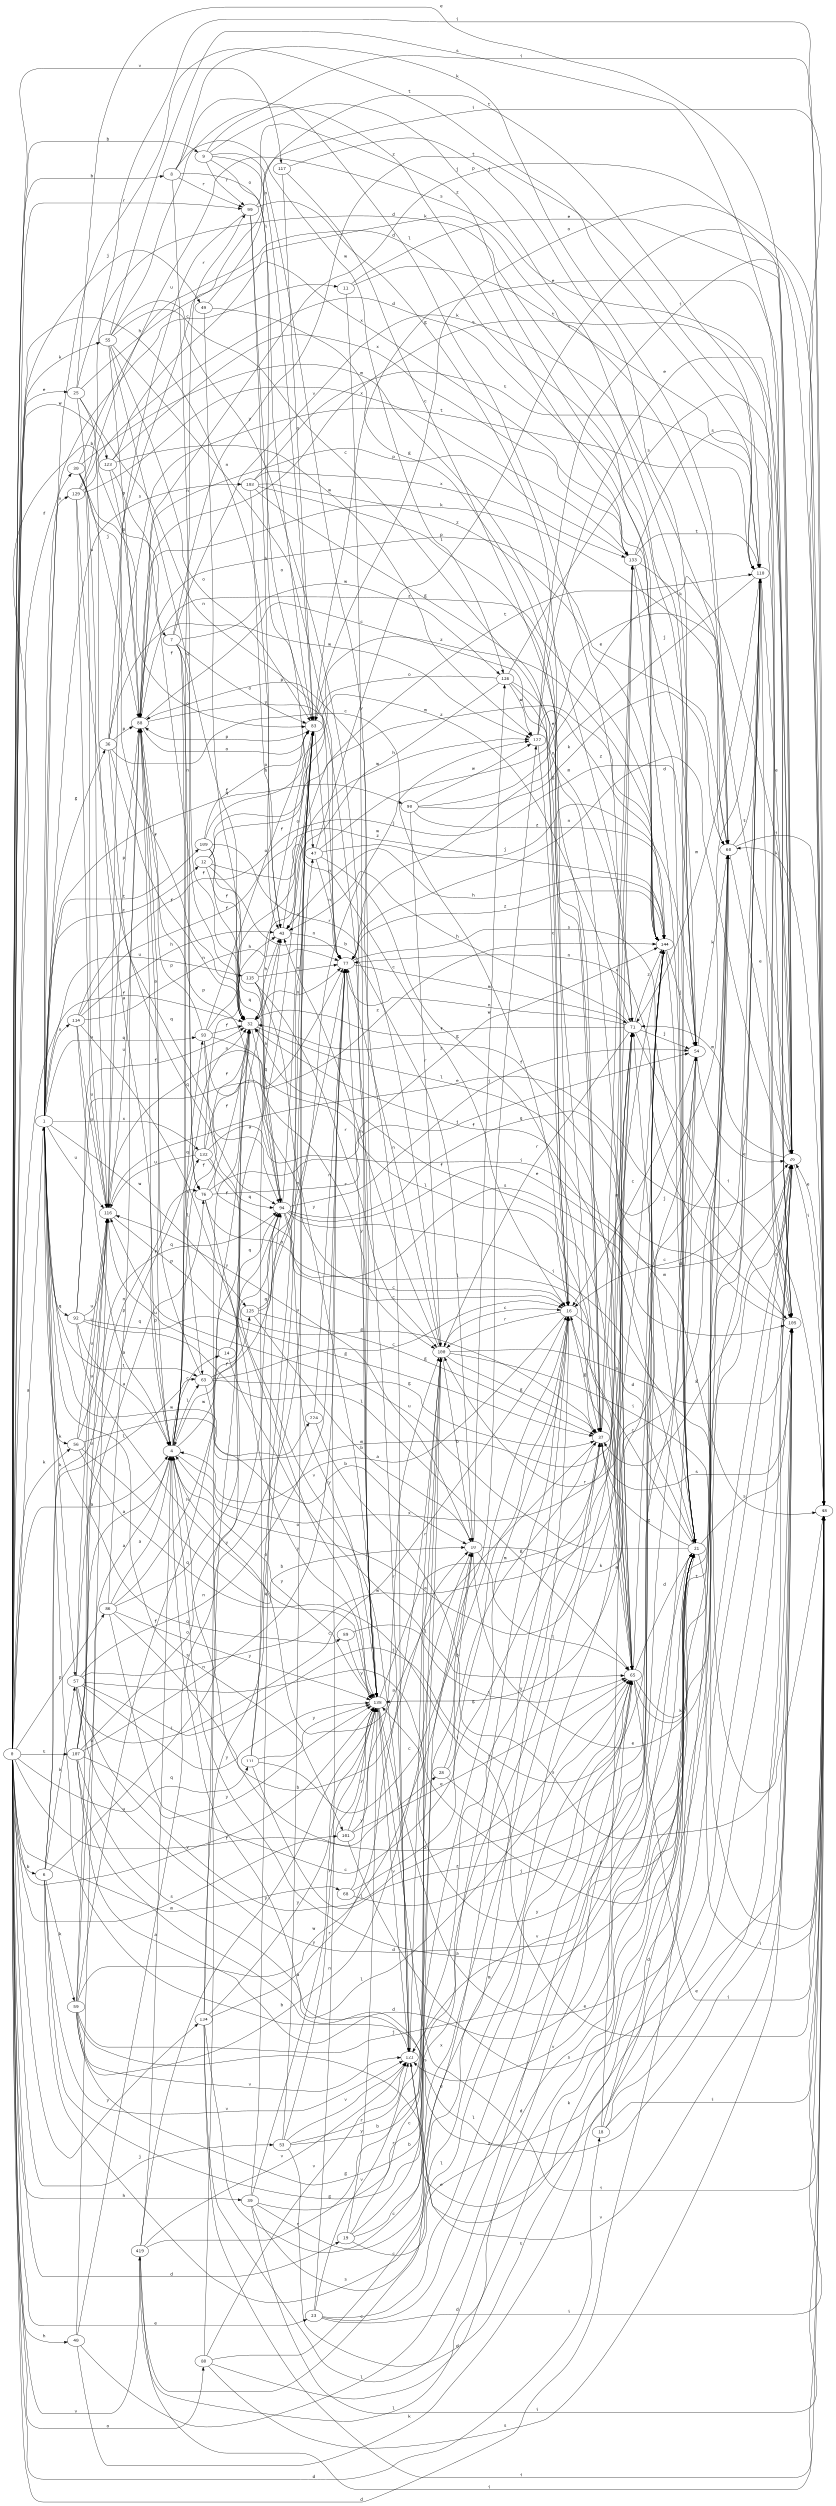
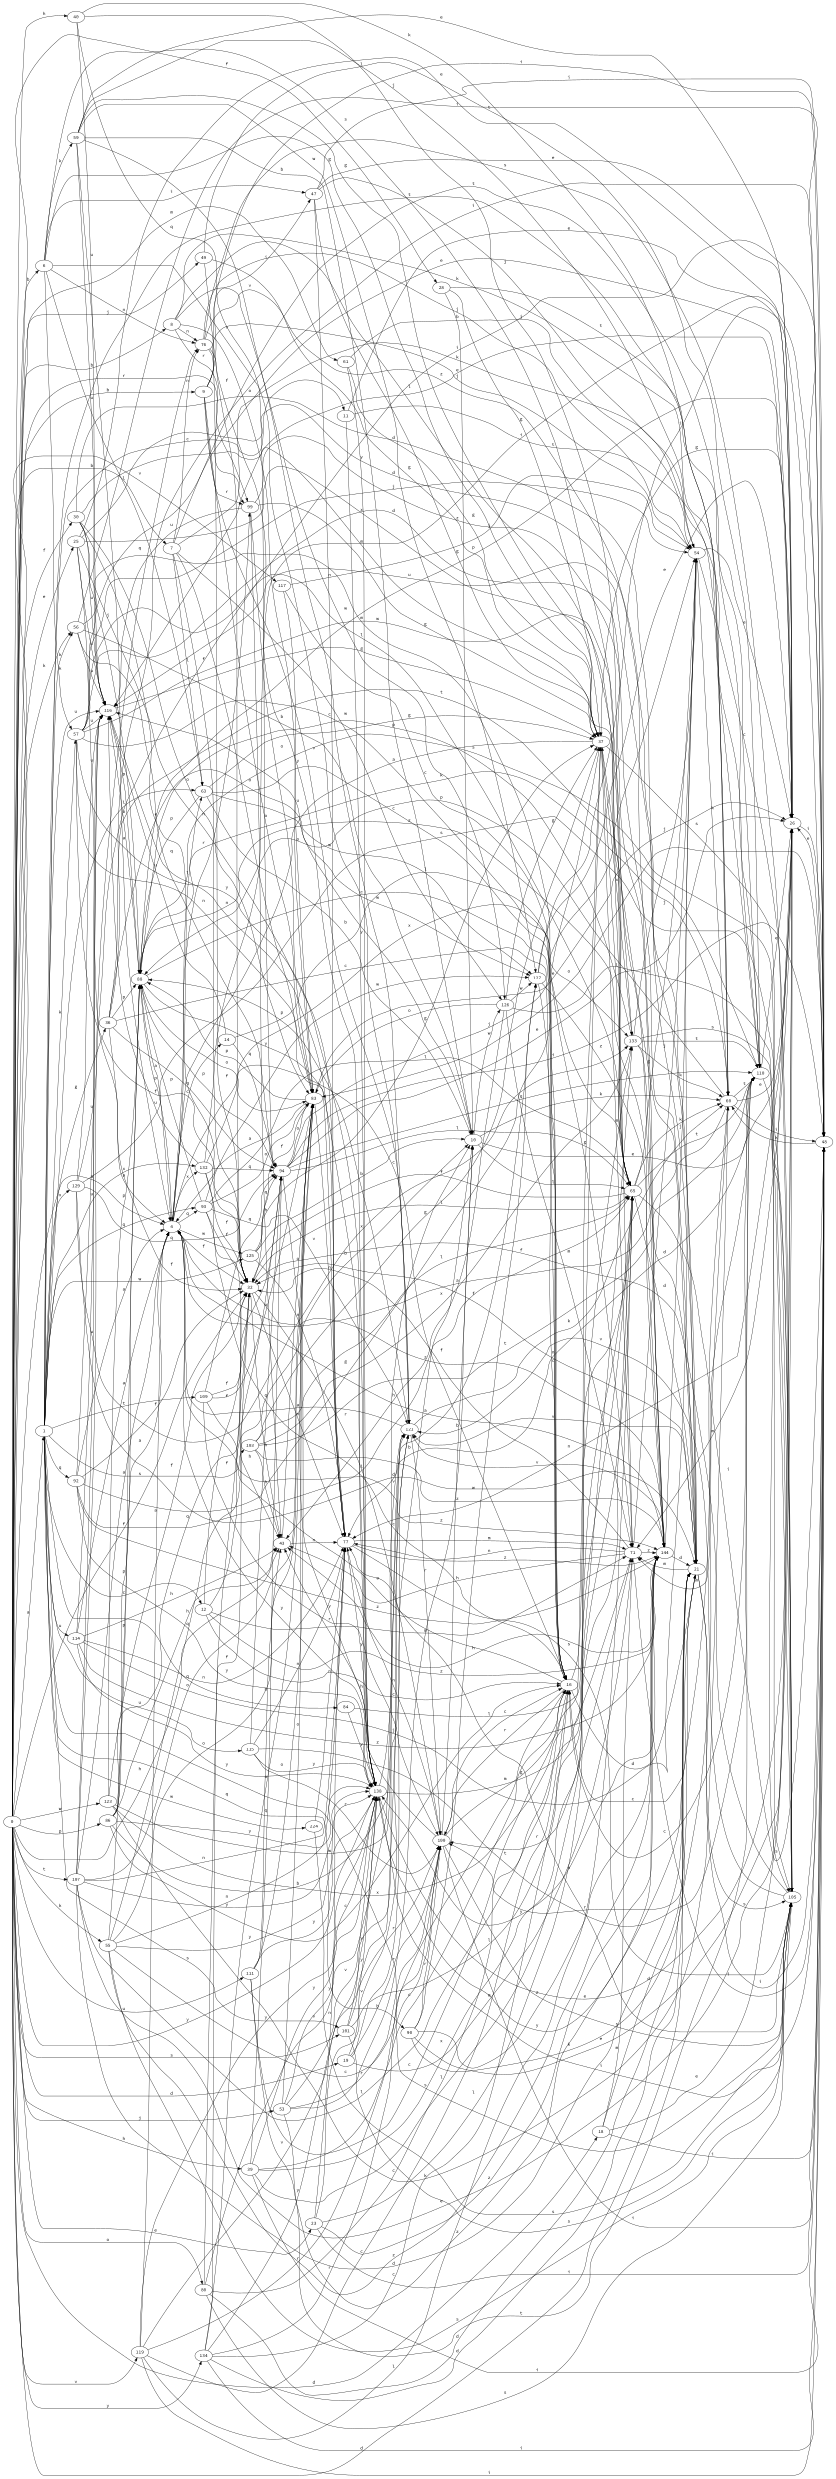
edge "54" -> "16": now "54" -> "105"
edge "59" -> "32": removed, label "f"
node "89": label "89" -> "84"
node "68": label "68" -> "61"
edge "19" -> "21": removed, label "d"
node "419": label "419" -> "119"
